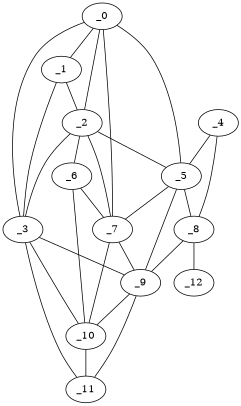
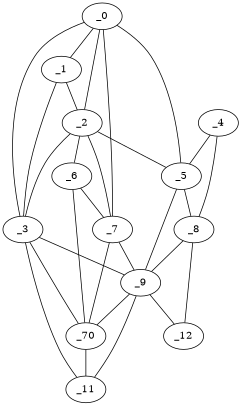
edge "_5" -- "_7": removed
edge "_9" -- "_12": added
node "_10": label "_10" -> "_70"
